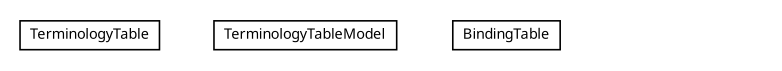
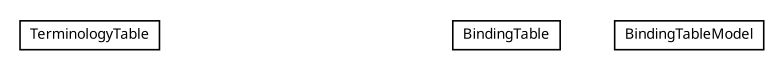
node "TerminologyTableModel": removed
node "BindingTableModel": added
